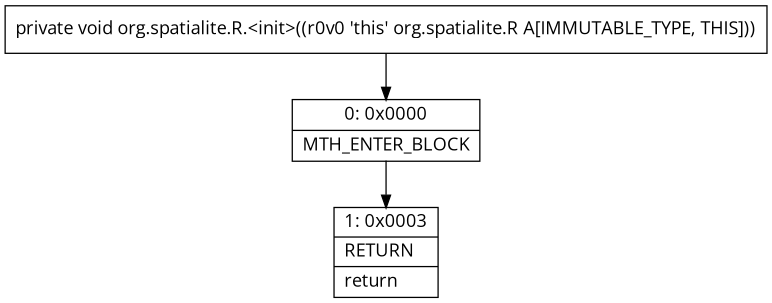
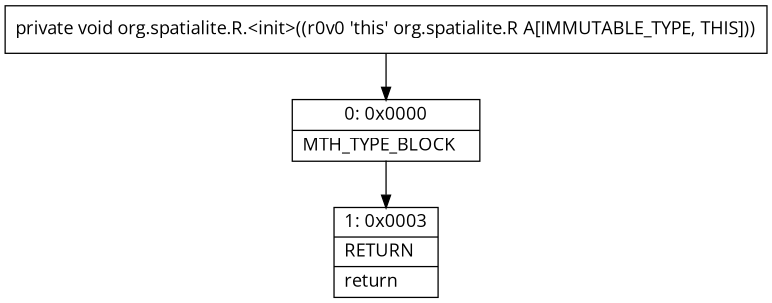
node "0: 0x0000": text "MTH_ENTER_BLOCK" -> "MTH_TYPE_BLOCK"
